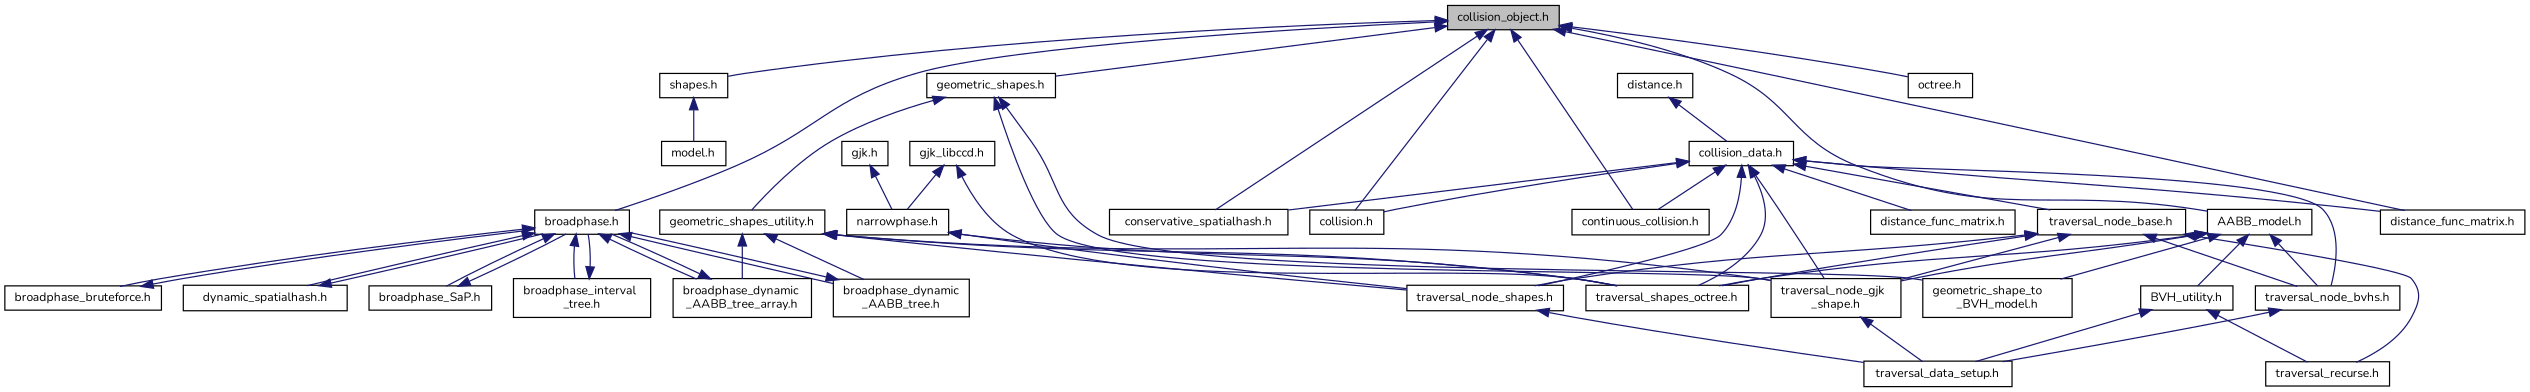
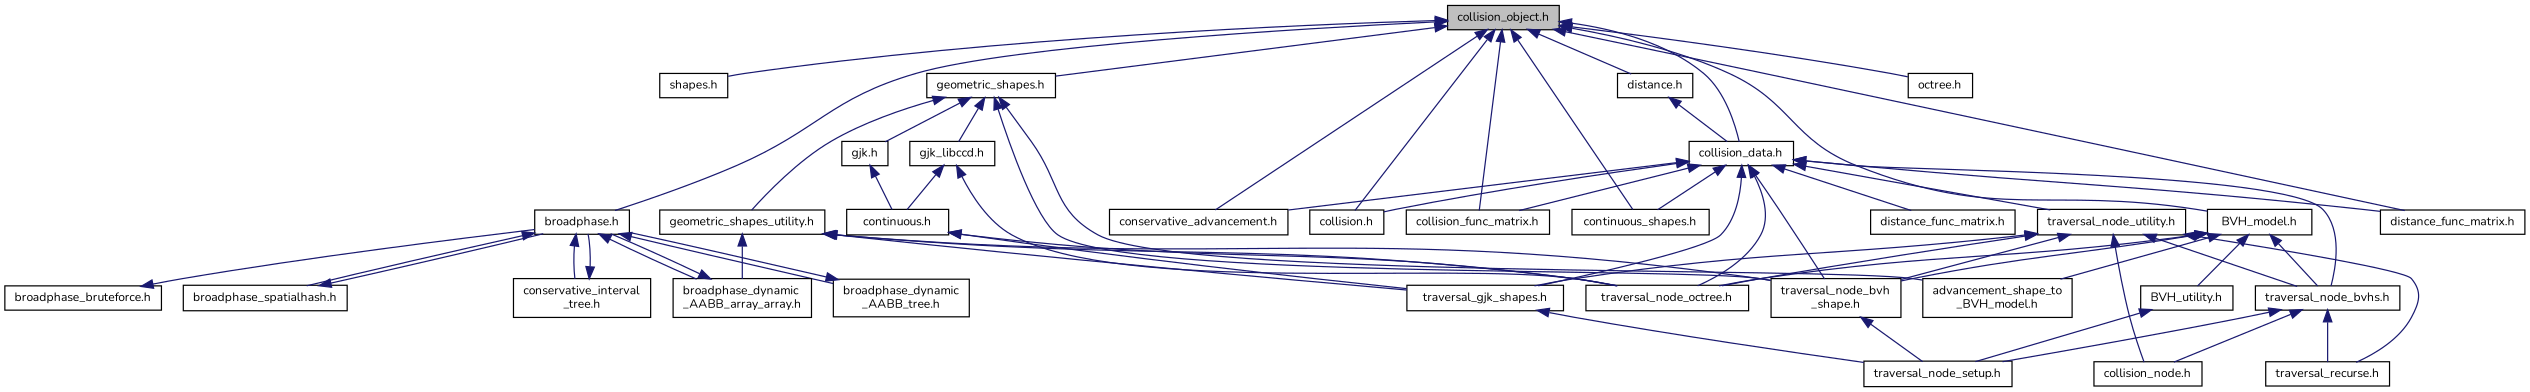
edge "distance.h" -> "collision_object.h": added
edge "collision_data.h" -> "collision_object.h": added
edge "gjk.h" -> "geometric_shapes.h": added
edge "gjk_libccd.h" -> "geometric_shapes.h": added
node "model.h": removed
node "narrowphase.h": label "narrowphase.h" -> "continuous.h"
node "conservative_spatialhash.h": label "conservative_spatialhash.h" -> "conservative_advancement.h"
node "collision_func_matrix.h": added
node "continuous_collision.h": label "continuous_collision.h" -> "continuous_shapes.h"
node "traversal_node_base.h": label "traversal_node_base.h" -> "traversal_node_utility.h"
node "AABB_model.h": label "AABB_model.h" -> "BVH_model.h"
edge "broadphase_bruteforce.h" -> "broadphase.h": removed
edge "broadphase_dynamic _AABB_tree.h" -> "geometric_shapes_utility.h": removed
node "dynamic_spatialhash.h": label "dynamic_spatialhash.h" -> "broadphase_spatialhash.h"
node "broadphase_SaP.h": removed
node "broadphase_interval _tree.h": label "broadphase_interval _tree.h" -> "conservative_interval _tree.h"
node "broadphase_dynamic _AABB_tree_array.h": label "broadphase_dynamic _AABB_tree_array.h" -> "broadphase_dynamic _AABB_array_array.h"
node "traversal_node_shapes.h": label "traversal_node_shapes.h" -> "traversal_gjk_shapes.h"
node "traversal_shapes_octree.h": label "traversal_shapes_octree.h" -> "traversal_node_octree.h"
node "traversal_node_gjk _shape.h": label "traversal_node_gjk _shape.h" -> "traversal_node_bvh _shape.h"
node "geometric_shape_to _BVH_model.h": label "geometric_shape_to _BVH_model.h" -> "advancement_shape_to _BVH_model.h"
edge "traversal_recurse.h" -> "BVH_utility.h": now "traversal_recurse.h" -> "traversal_node_bvhs.h"
node "traversal_data_setup.h": label "traversal_data_setup.h" -> "traversal_node_setup.h"
node "collision_node.h": added
